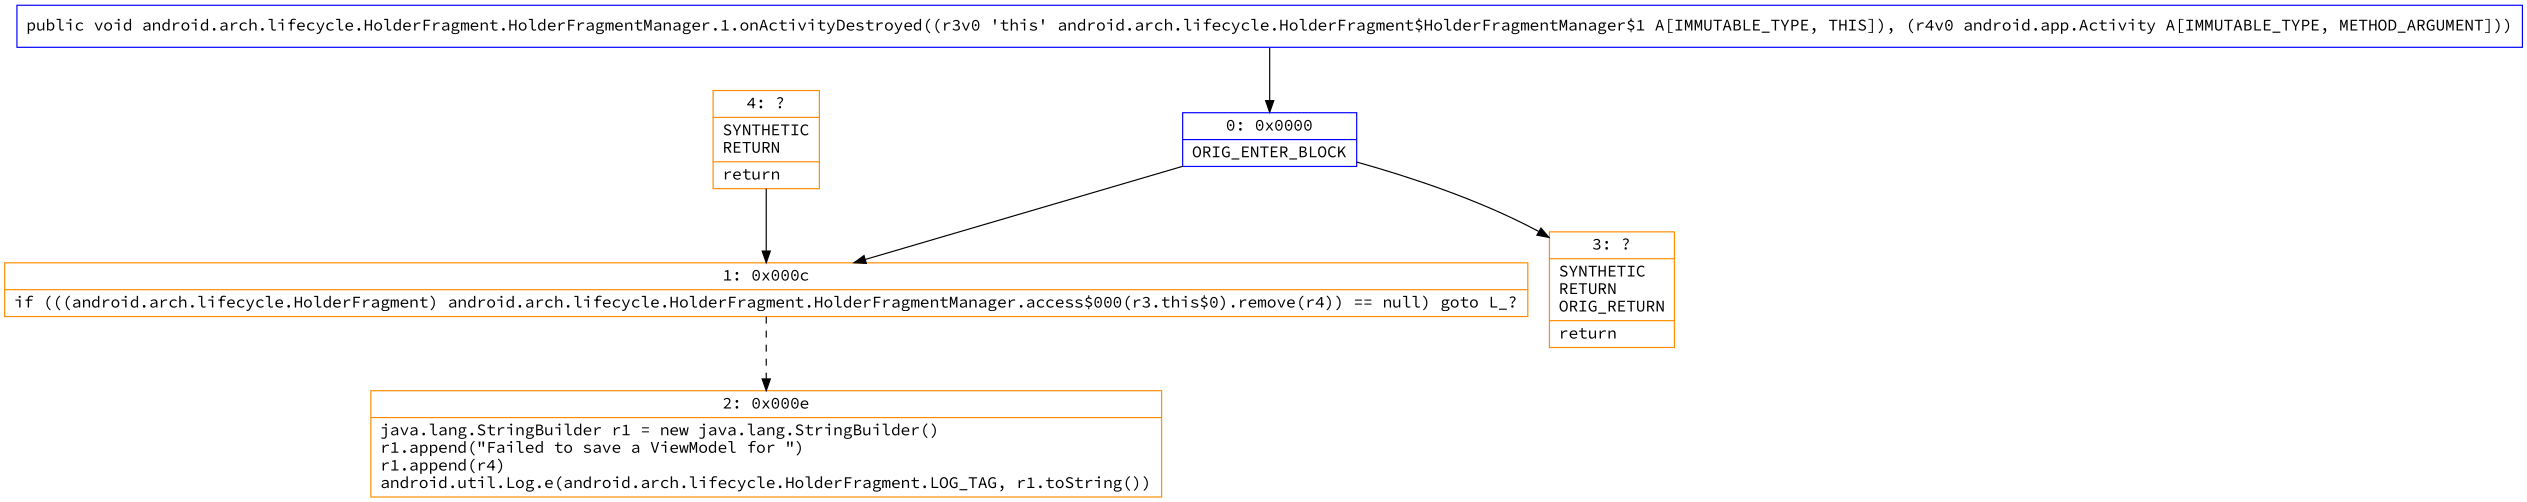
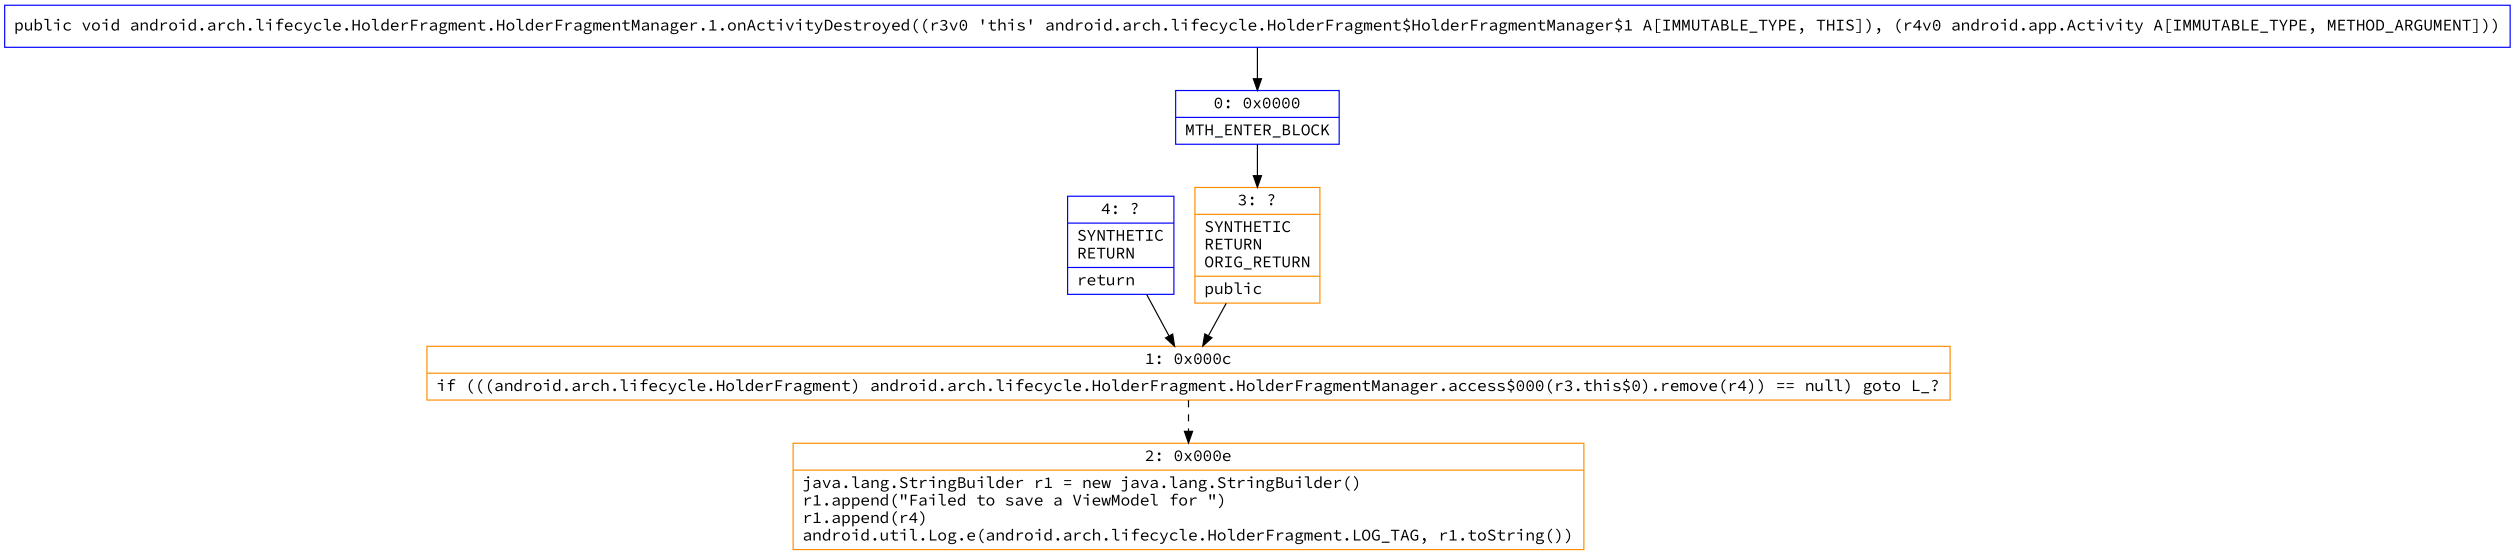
node "4: ?": color darkorange -> blue
node "0: 0x0000": text "ORIG_ENTER_BLOCK" -> "MTH_ENTER_BLOCK"
edge "0: 0x0000" -> "1: 0x000c": now "3: ?" -> "1: 0x000c"
node "3: ?": text "return" -> "public"
